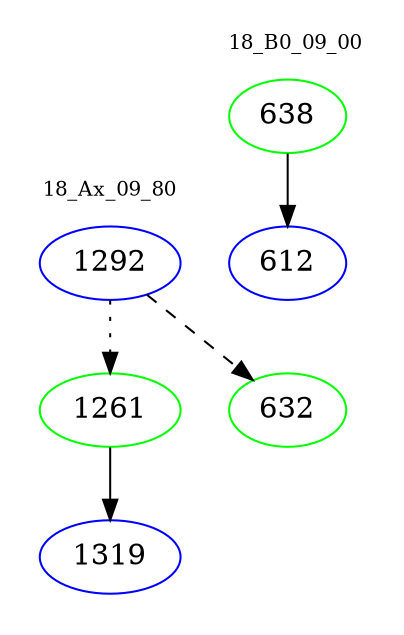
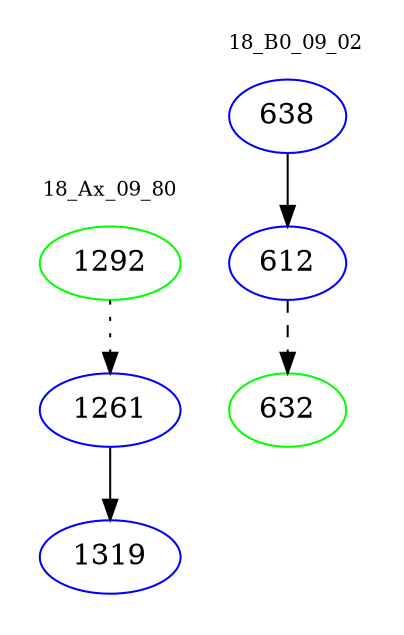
cluster "18_B0_09_00": label "18_B0_09_00" -> "18_B0_09_02"
node "638": color green -> blue
node "1292": color blue -> green
edge "1292" -> "632": now "612" -> "632"
node "1261": color green -> blue
